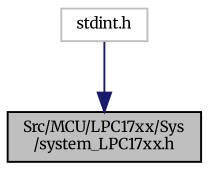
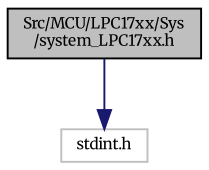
edge "stdint.h" -> "Src/MCU/LPC17xx/Sys /system_LPC17xx.h": reversed
